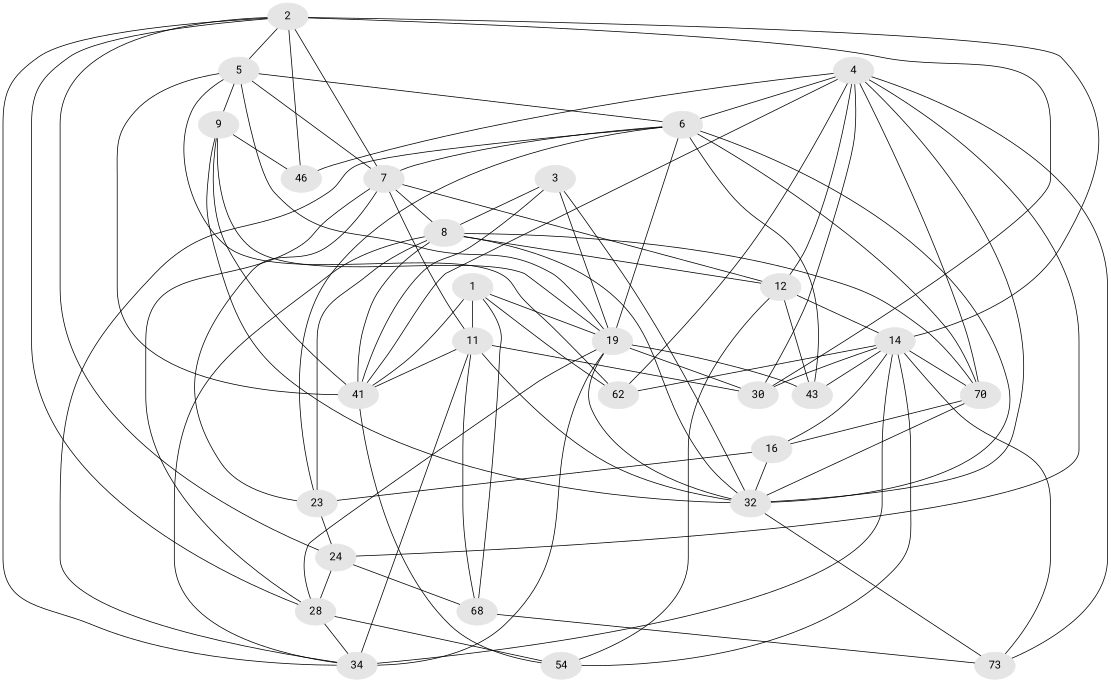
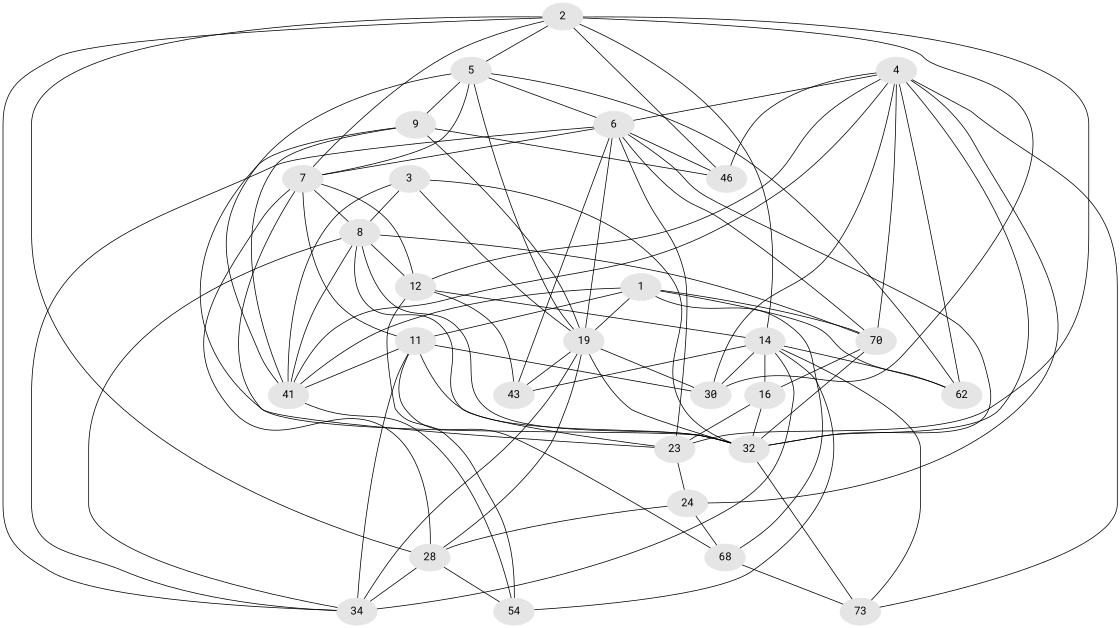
edge "6" -- "46": added
edge "2" -- "24": now "2" -- "23"
edge "14" -- "70": now "1" -- "70"
